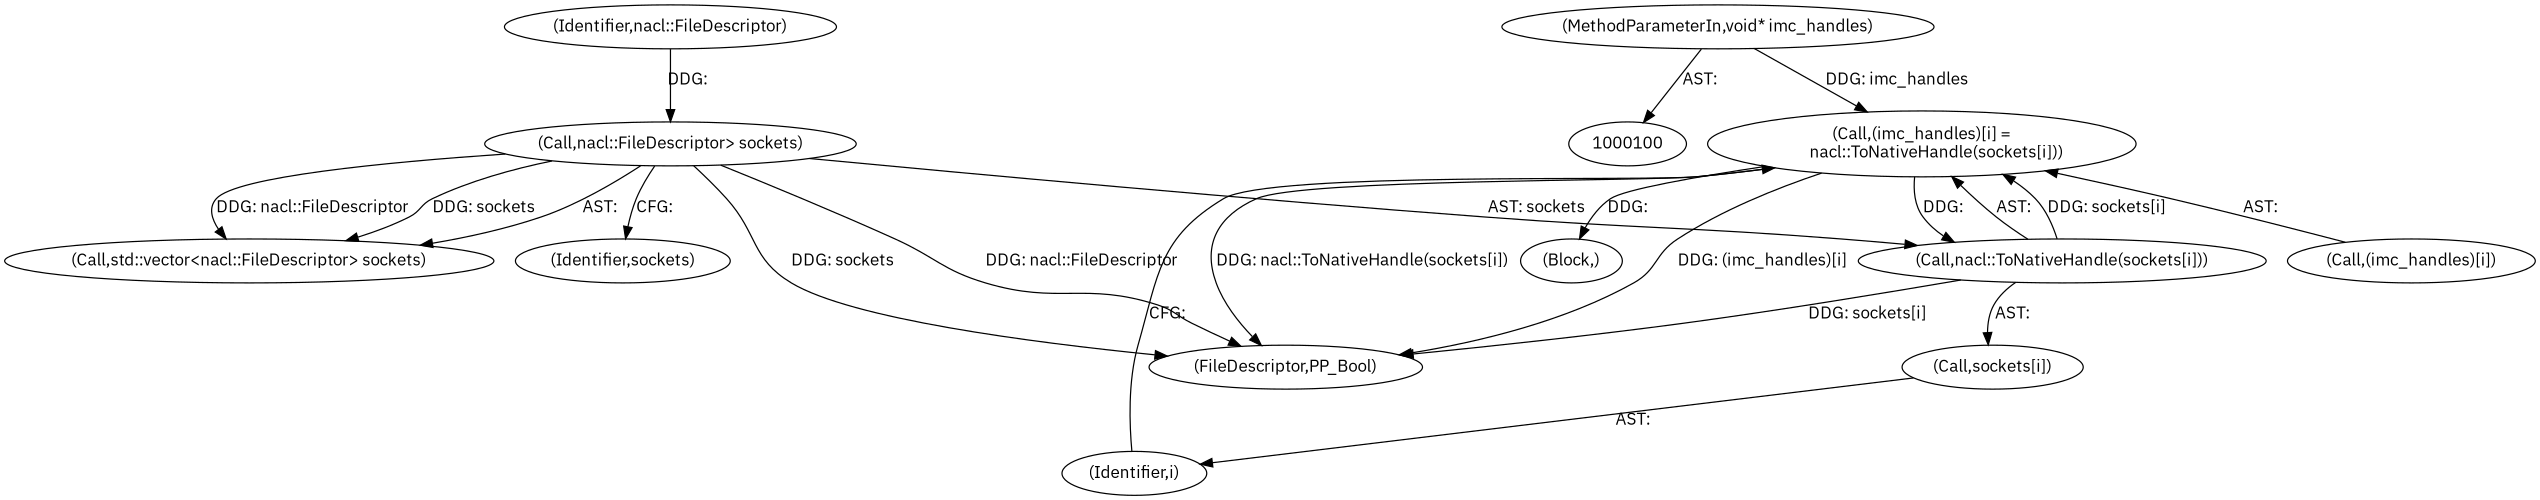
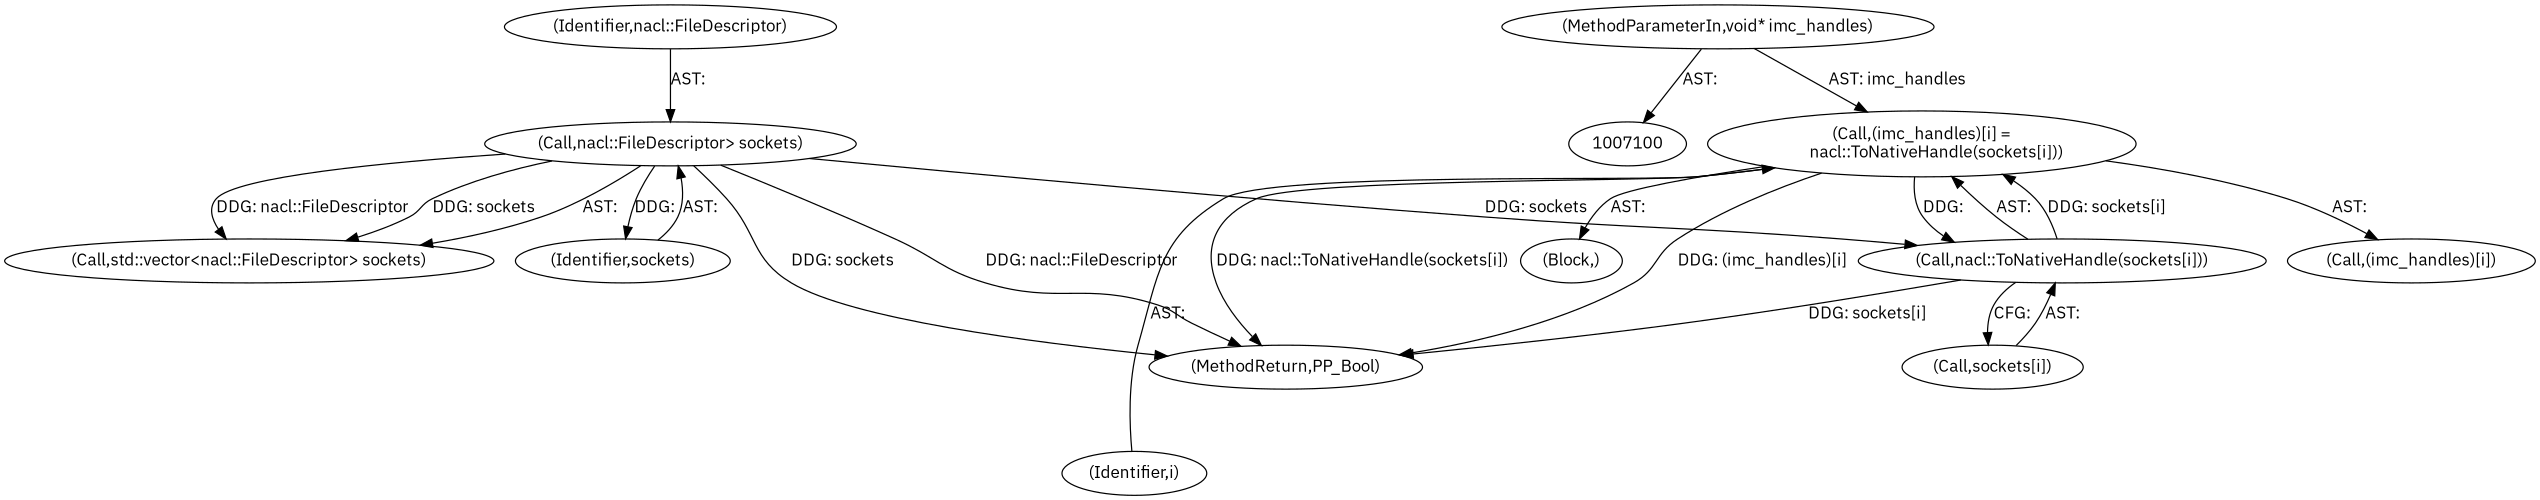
edge "(Identifier,nacl::FileDescriptor)" -> "(Call,nacl::FileDescriptor> sockets)": label "DDG: " -> "AST: "
edge "(MethodParameterIn,void* imc_handles)" -> "(Call,(imc_handles)[i] = nacl::ToNativeHandle(sockets[i]))": label "DDG: imc_handles" -> "AST: imc_handles"
node "1000100": label "1000100" -> "1007100"
edge "(Call,(imc_handles)[i])" -> "(Call,(imc_handles)[i] = nacl::ToNativeHandle(sockets[i]))": reversed
edge "(Call,nacl::FileDescriptor> sockets)" -> "(Identifier,sockets)": label "CFG: " -> "DDG: "
edge "(Call,nacl::FileDescriptor> sockets)" -> "(Call,nacl::ToNativeHandle(sockets[i]))": label "AST: sockets" -> "DDG: sockets"
edge "(Call,(imc_handles)[i] = nacl::ToNativeHandle(sockets[i]))" -> "(Block,)": label "DDG: " -> "AST: "
edge "(Identifier,sockets)" -> "(Call,nacl::FileDescriptor> sockets)": added, label "AST:"
edge "(Identifier,i)" -> "(Call,(imc_handles)[i] = nacl::ToNativeHandle(sockets[i]))": label "CFG: " -> "AST: "
edge "(Call,nacl::ToNativeHandle(sockets[i]))" -> "(Call,sockets[i])": label "AST: " -> "CFG: "
node "(FileDescriptor,PP_Bool)": label "(FileDescriptor,PP_Bool)" -> "(MethodReturn,PP_Bool)"
edge "(Call,sockets[i])" -> "(Identifier,i)": now "(Call,sockets[i])" -> "(Call,nacl::ToNativeHandle(sockets[i]))"
